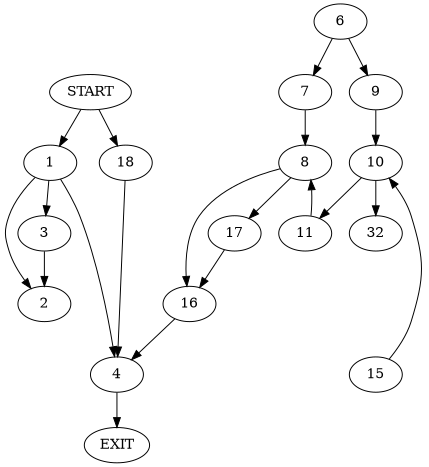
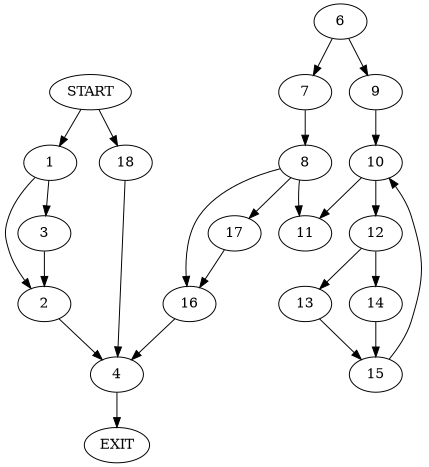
edge "11" -> "8": reversed
node "32": label "32" -> "12"
edge "1" -> "4": now "2" -> "4"
node "13": added
node "14": added
